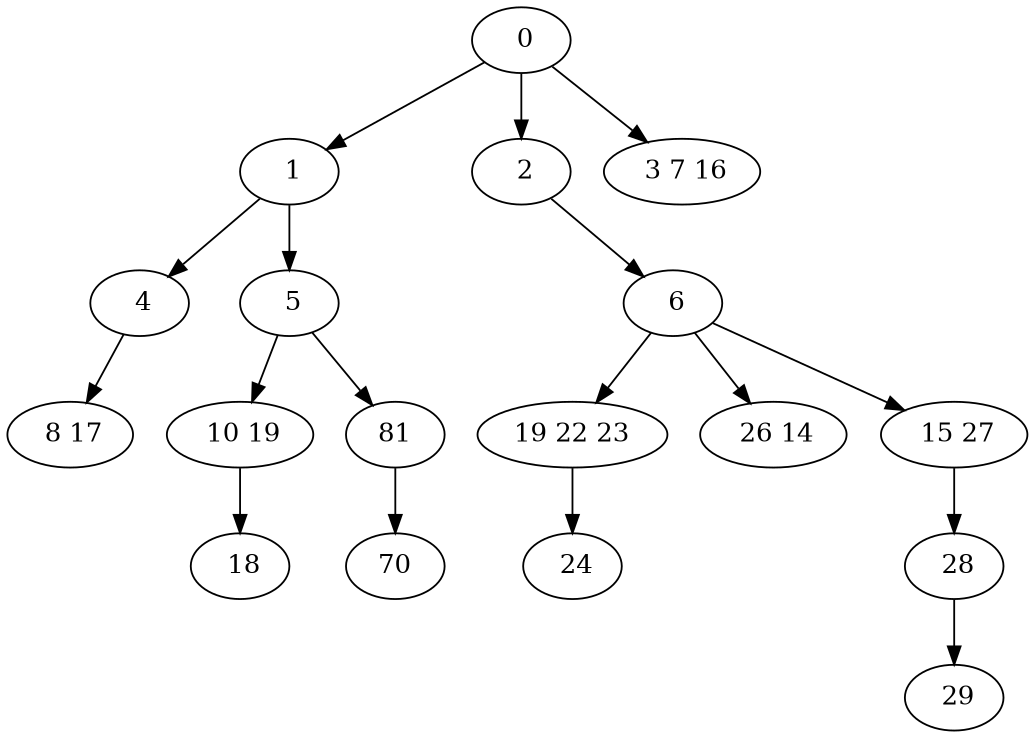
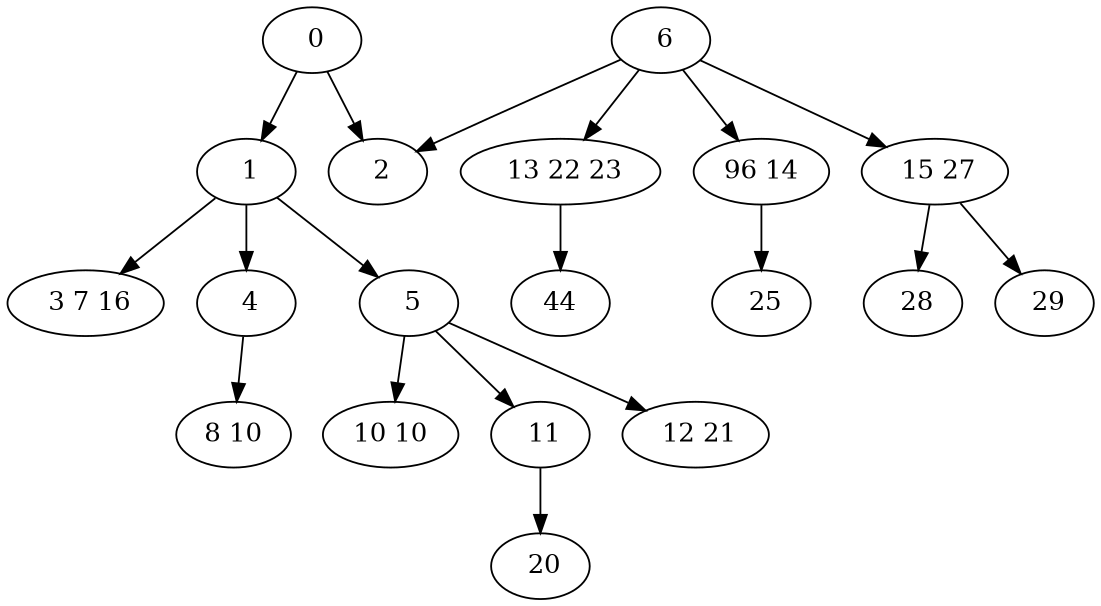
edge "0" -> "3 7 16": now "1" -> "3 7 16"
edge "2" -> "6": reversed
node "25": added
node "8 17": label "8 17" -> "8 10"
node "10 19": label "10 19" -> "10 10"
node "81": label "81" -> "11"
node "19 22 23": label "19 22 23" -> "13 22 23"
node "12 21": added
node "26 14": label "26 14" -> "96 14"
node "18": removed
node "70": label "70" -> "20"
node "24": label "24" -> "44"
edge "28" -> "29": now "15 27" -> "29"
